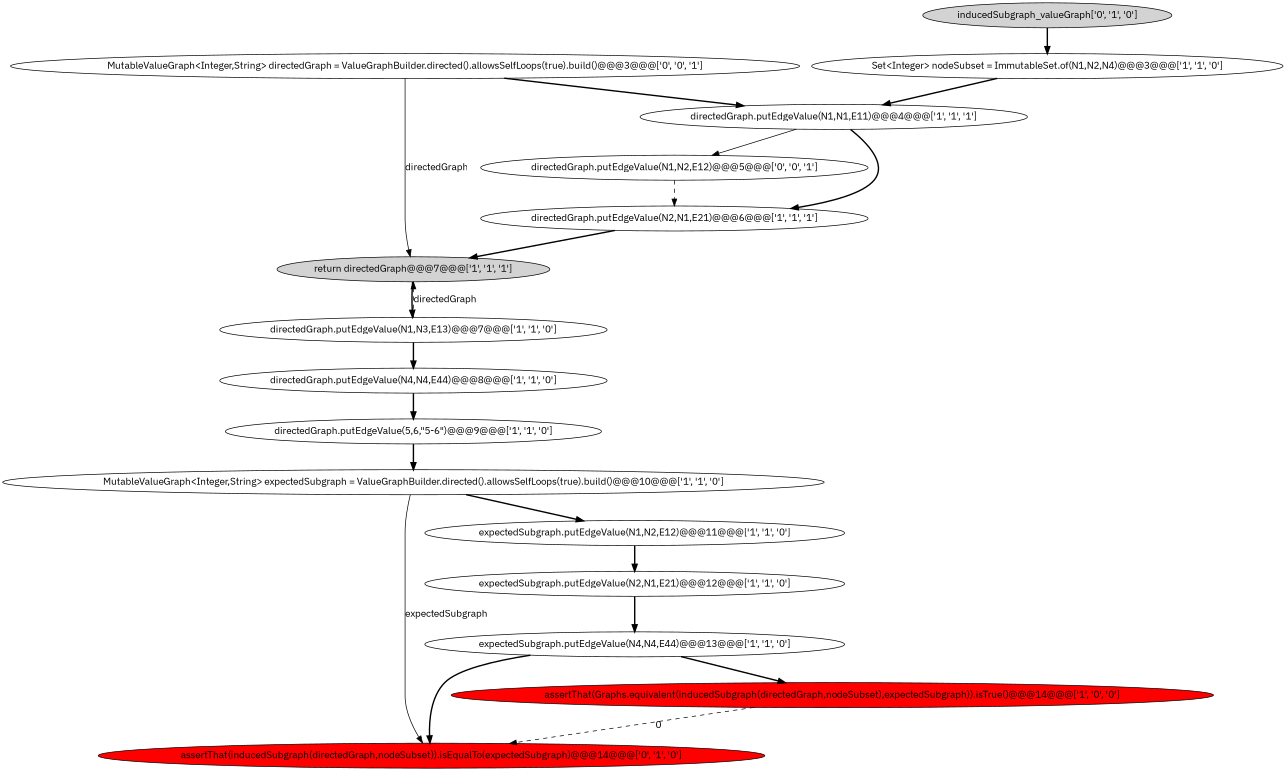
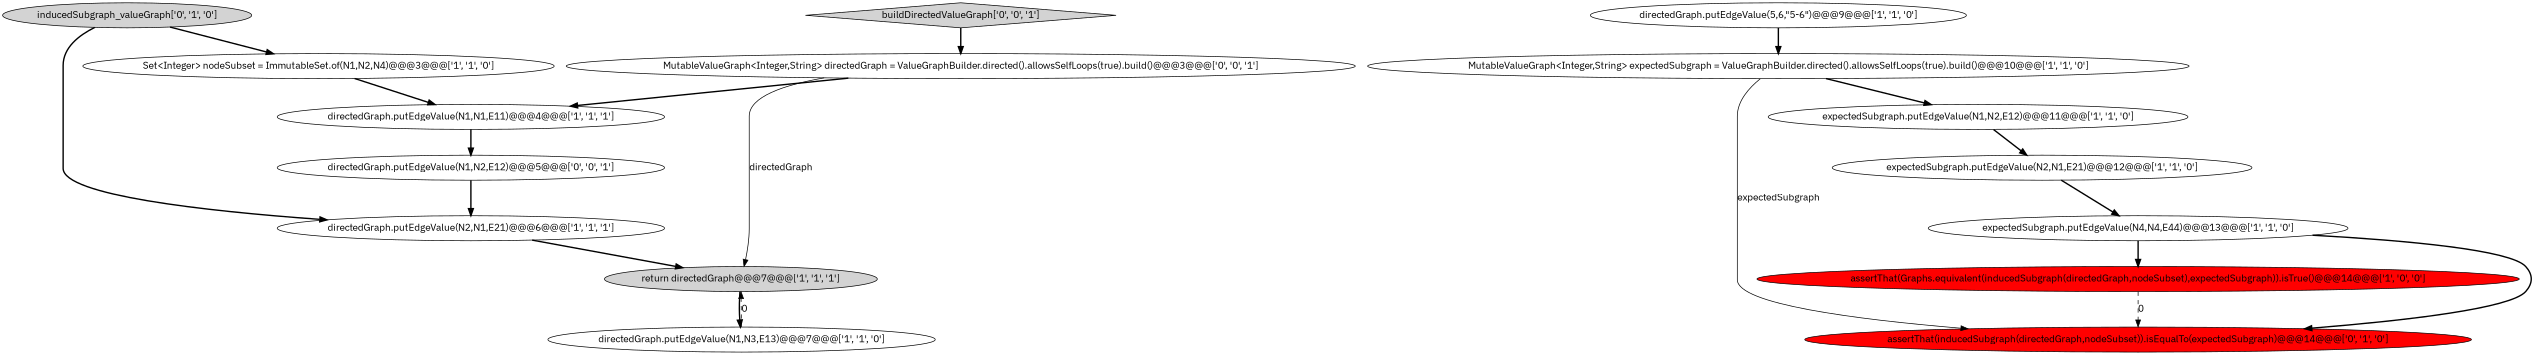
node "buildDirectedValueGraph['0', '0', '1']": added
edge "directedGraph.putEdgeValue(N1,N1,E11)@@@4@@@['1', '1', '1']" -> "directedGraph.putEdgeValue(N1,N2,E12)@@@5@@@['0', '0', '1']": style solid -> bold
edge "directedGraph.putEdgeValue(N1,N1,E11)@@@4@@@['1', '1', '1']" -> "directedGraph.putEdgeValue(N2,N1,E21)@@@6@@@['1', '1', '1']": now "inducedSubgraph_valueGraph['0', '1', '0']" -> "directedGraph.putEdgeValue(N2,N1,E21)@@@6@@@['1', '1', '1']"
edge "directedGraph.putEdgeValue(N1,N2,E12)@@@5@@@['0', '0', '1']" -> "directedGraph.putEdgeValue(N2,N1,E21)@@@6@@@['1', '1', '1']": style dashed -> bold
edge "directedGraph.putEdgeValue(N1,N3,E13)@@@7@@@['1', '1', '0']" -> "return directedGraph@@@7@@@['1', '1', '1']": label "directedGraph" -> "0"
node "directedGraph.putEdgeValue(N4,N4,E44)@@@8@@@['1', '1', '0']": removed
